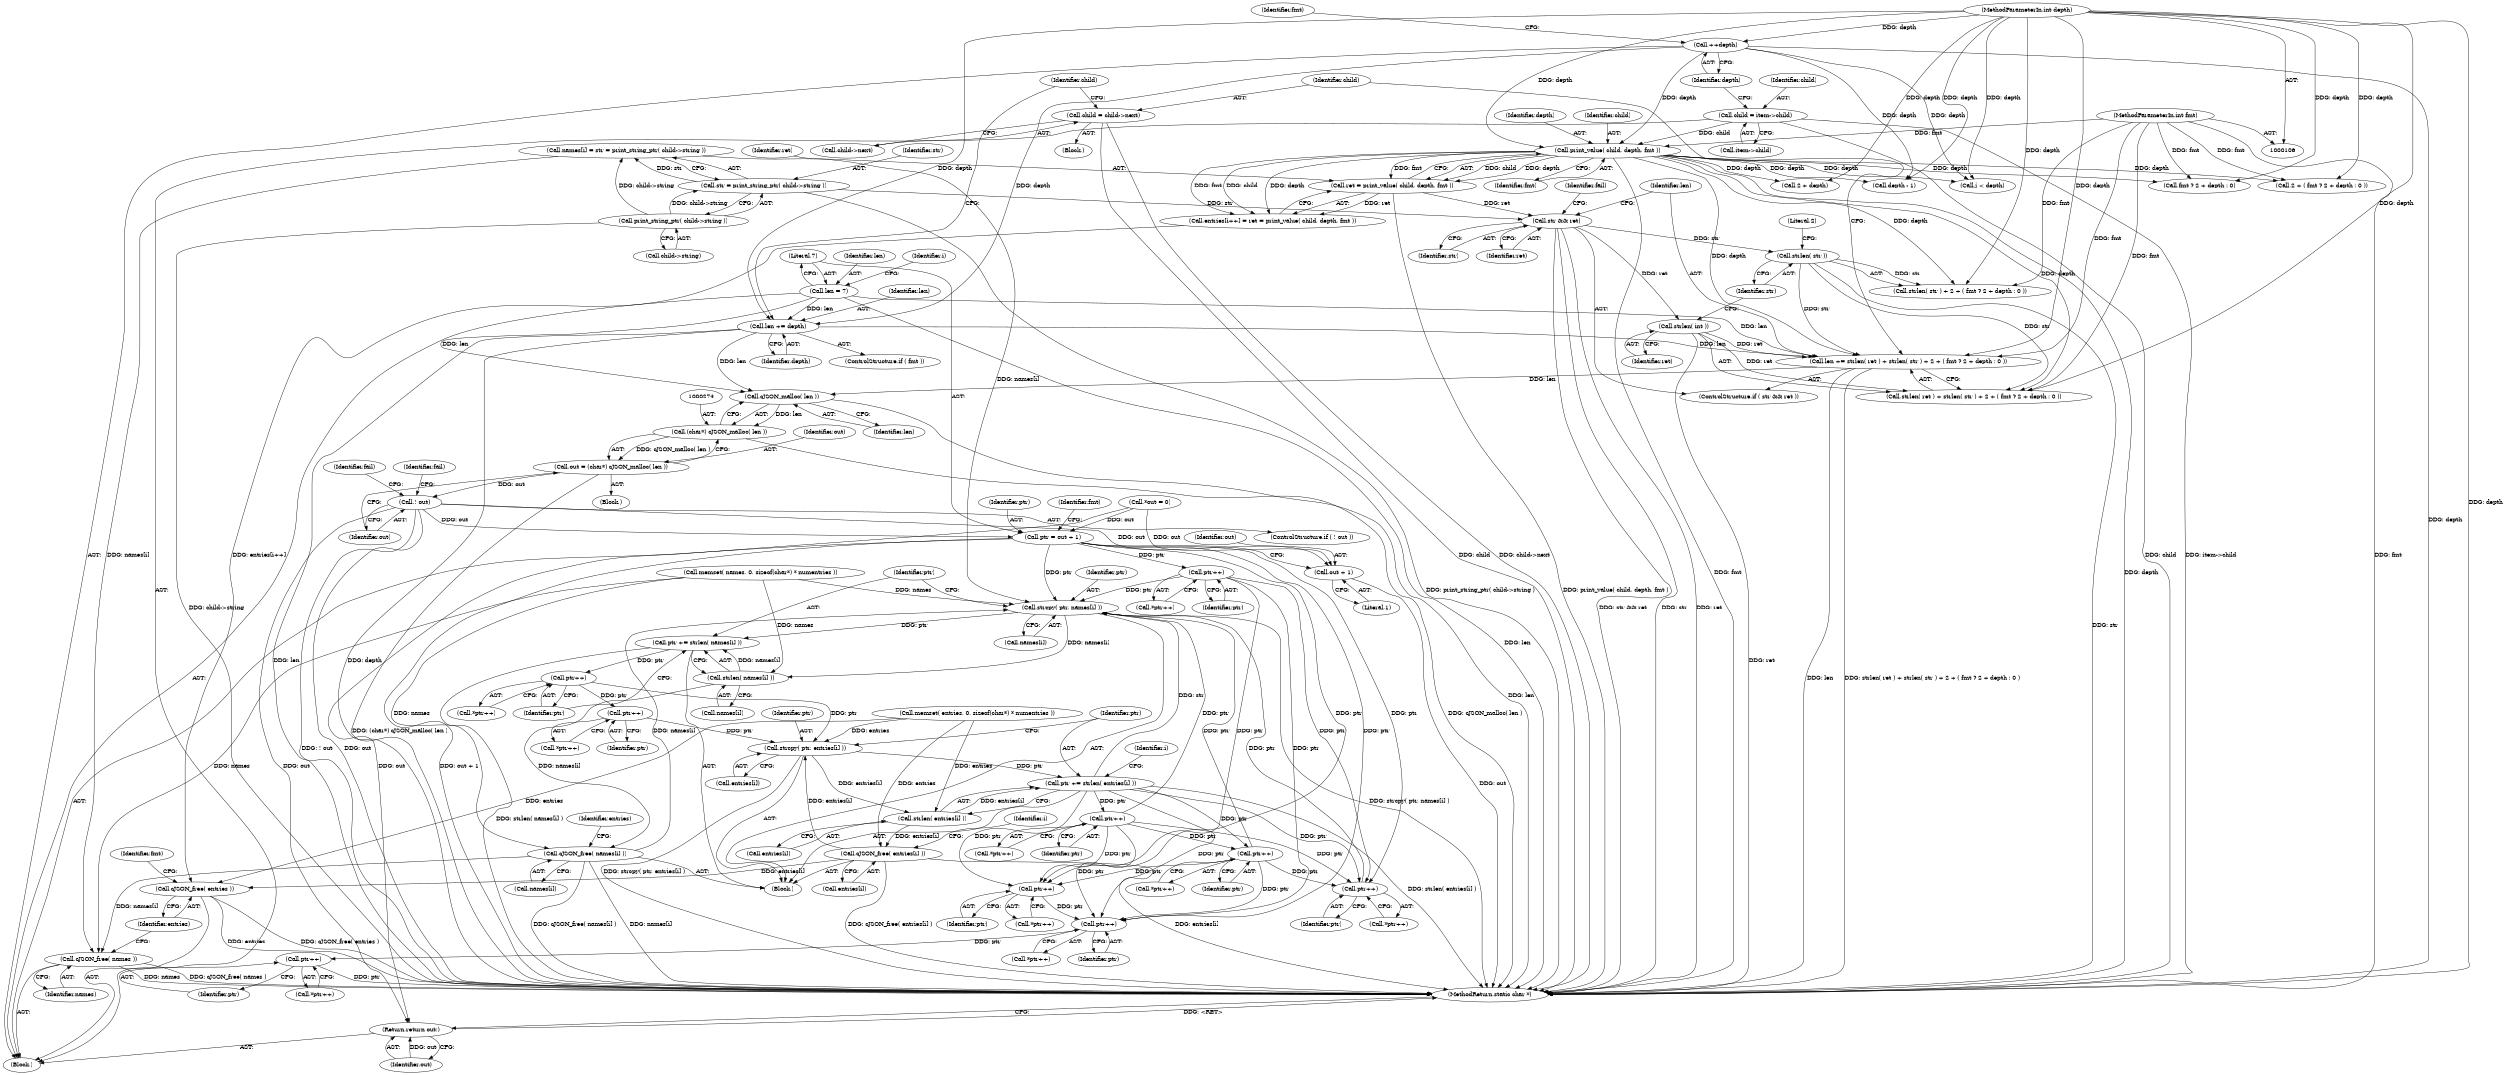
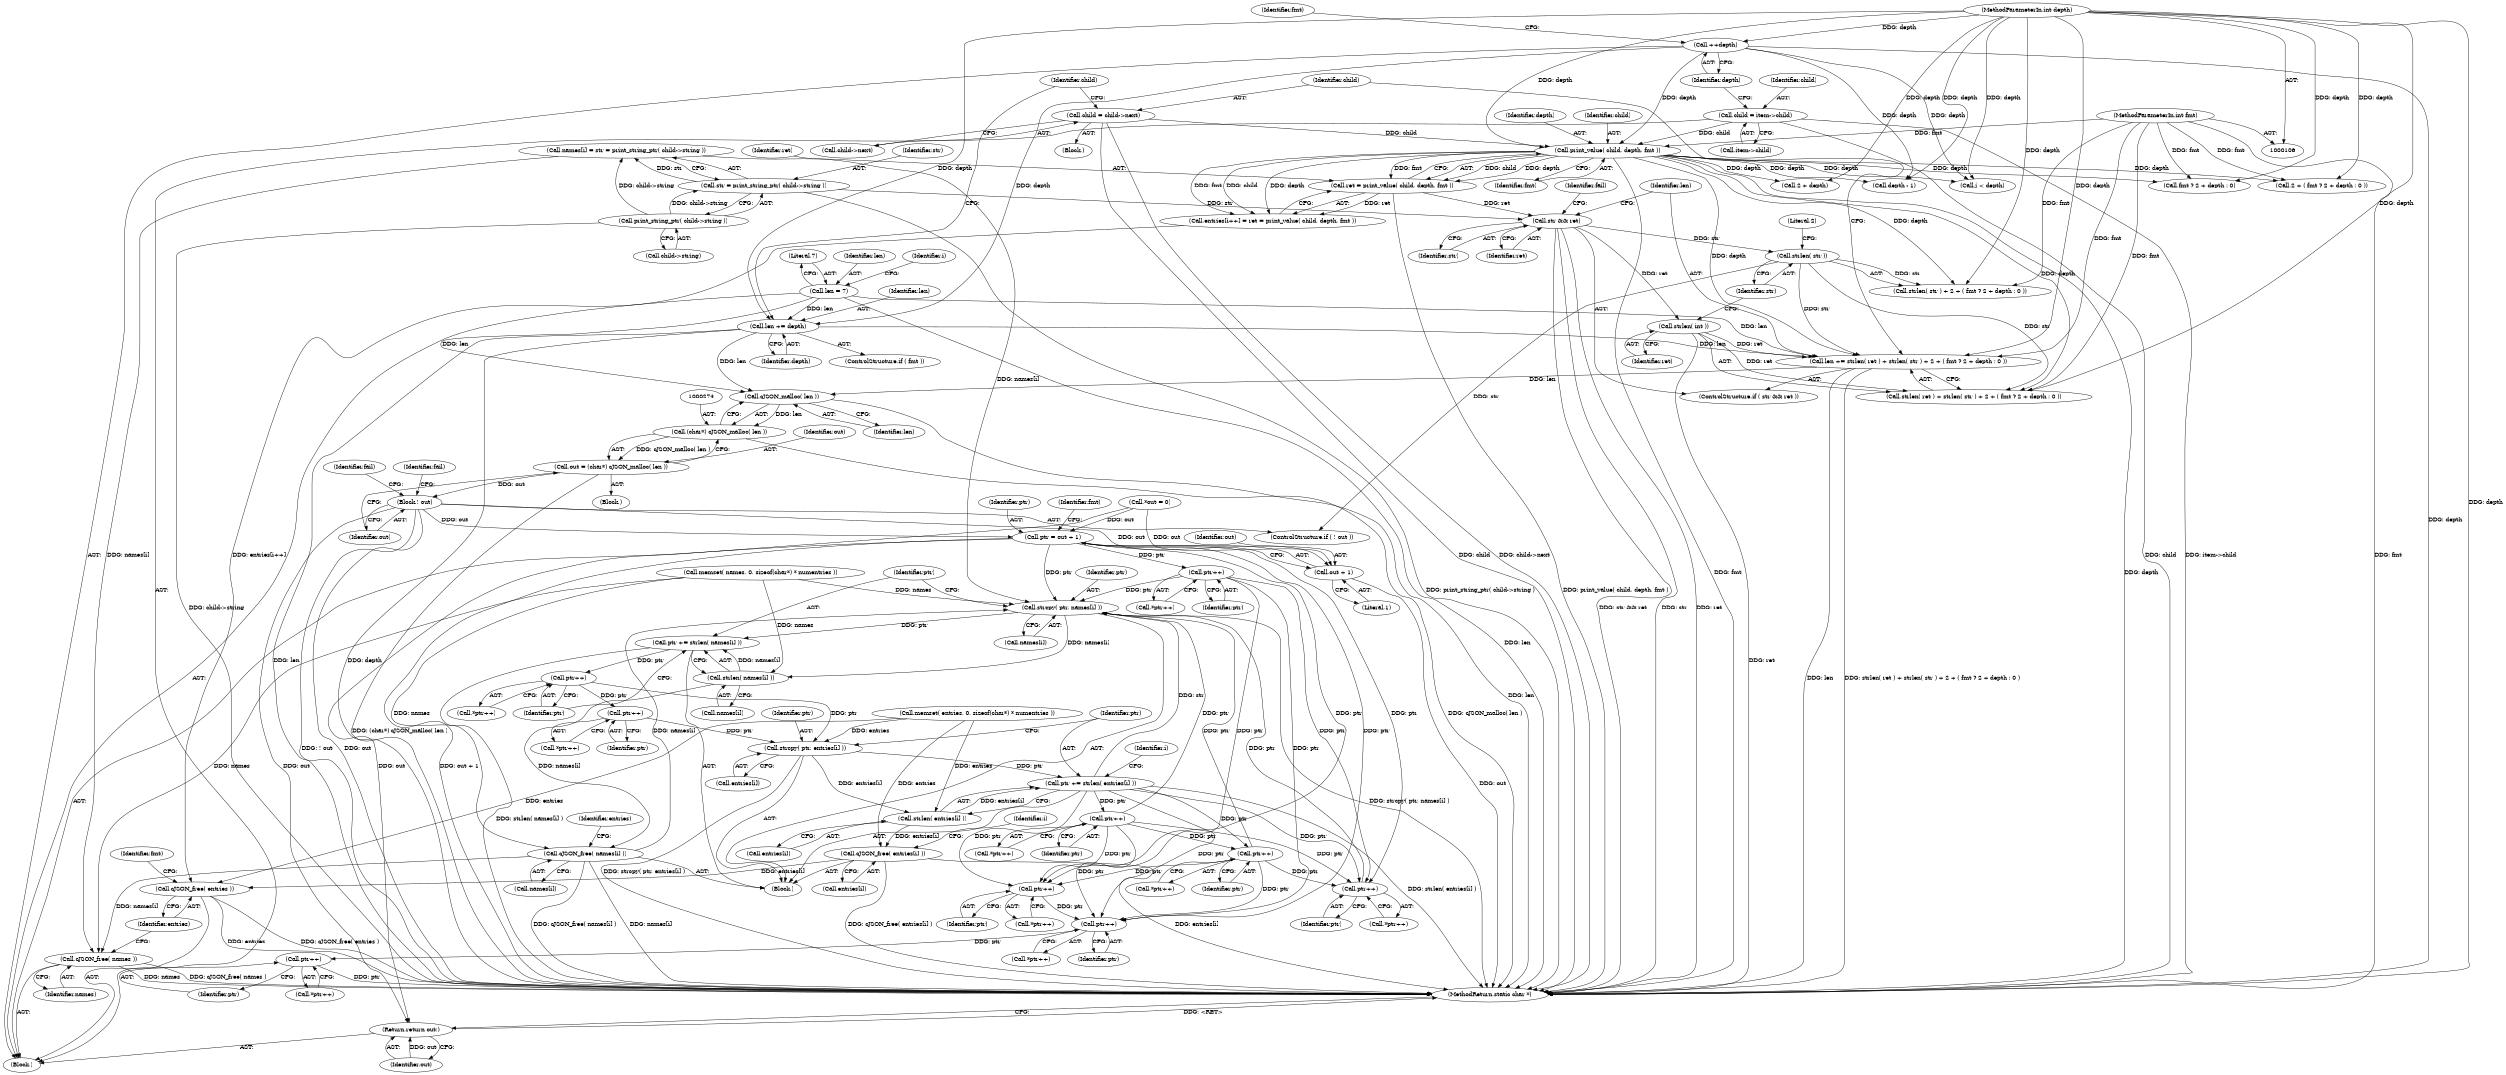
edge "(Call,child = child->next)" -> "(Call,print_value( child, depth, fmt ))": added, label "DDG: child"
edge "(Literal,7)" -> "(Call,ptr = out + 1)": now "(Call,out + 1)" -> "(Call,ptr = out + 1)"
node "(Call,! out)": label "(Call,! out)" -> "(Block,! out)"
edge "(Call,strlen( str ))" -> "(MethodReturn,static char *)": now "(Call,strlen( str ))" -> "(ControlStructure,if ( ! out ))"
edge "(Call,cJSON_free( entries[i] ))" -> "(Call,strcpy( ptr, entries[i] ))": removed, label "DDG: entries[i]"
